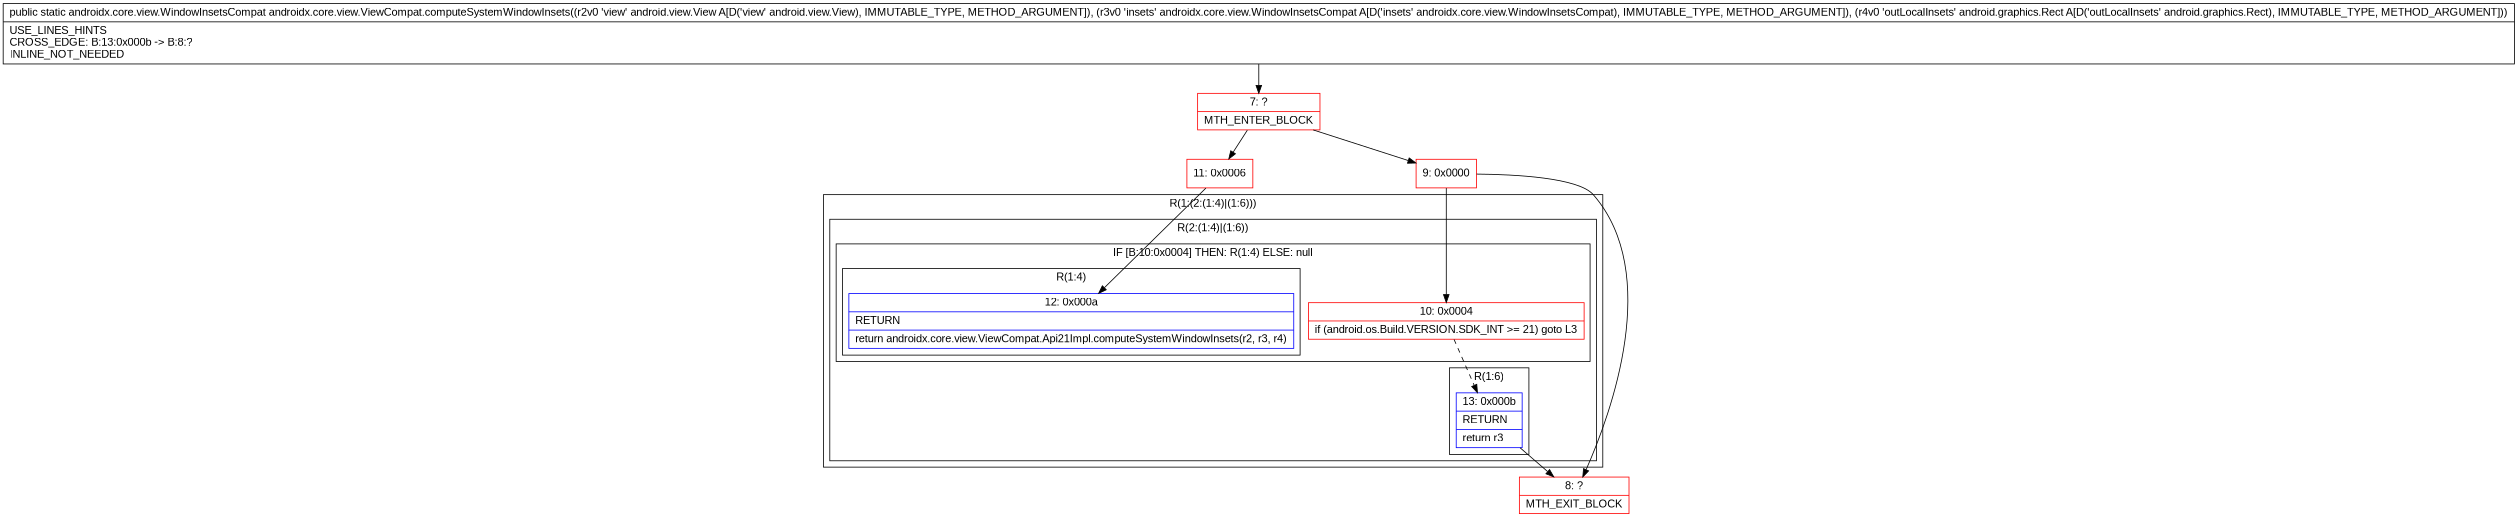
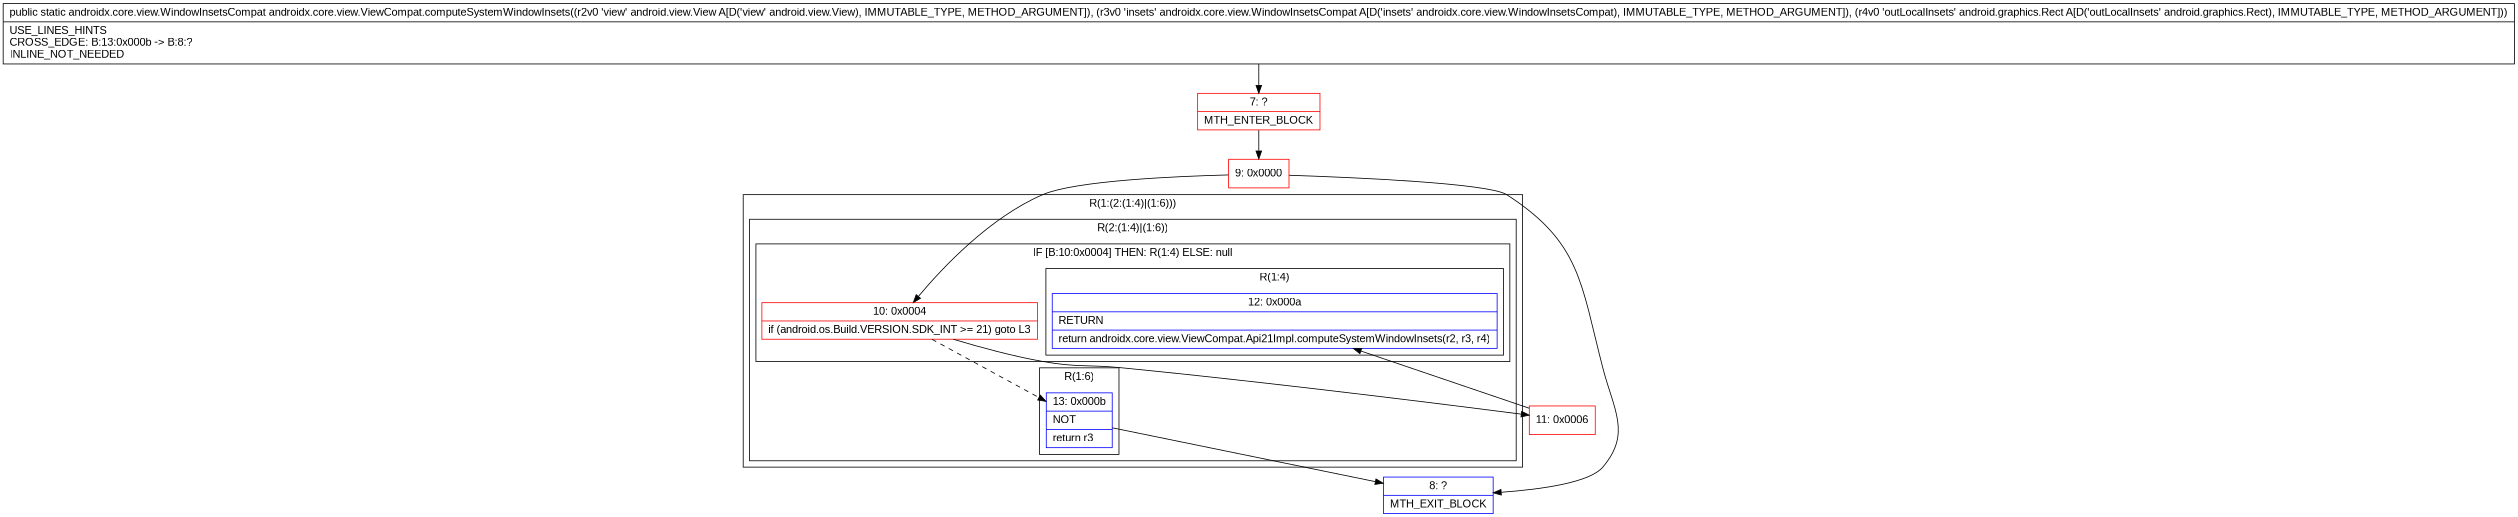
edge "7: ?" -> "11: 0x0006": now "10: 0x0004" -> "11: 0x0006"
node "13: 0x000b": text "RETURN" -> "NOT"
node "8: ?": color red -> blue
